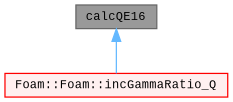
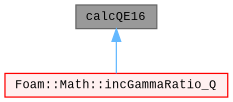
node "Foam::Foam::incGammaRatio_Q": label "Foam::Foam::incGammaRatio_Q" -> "Foam::Math::incGammaRatio_Q"
